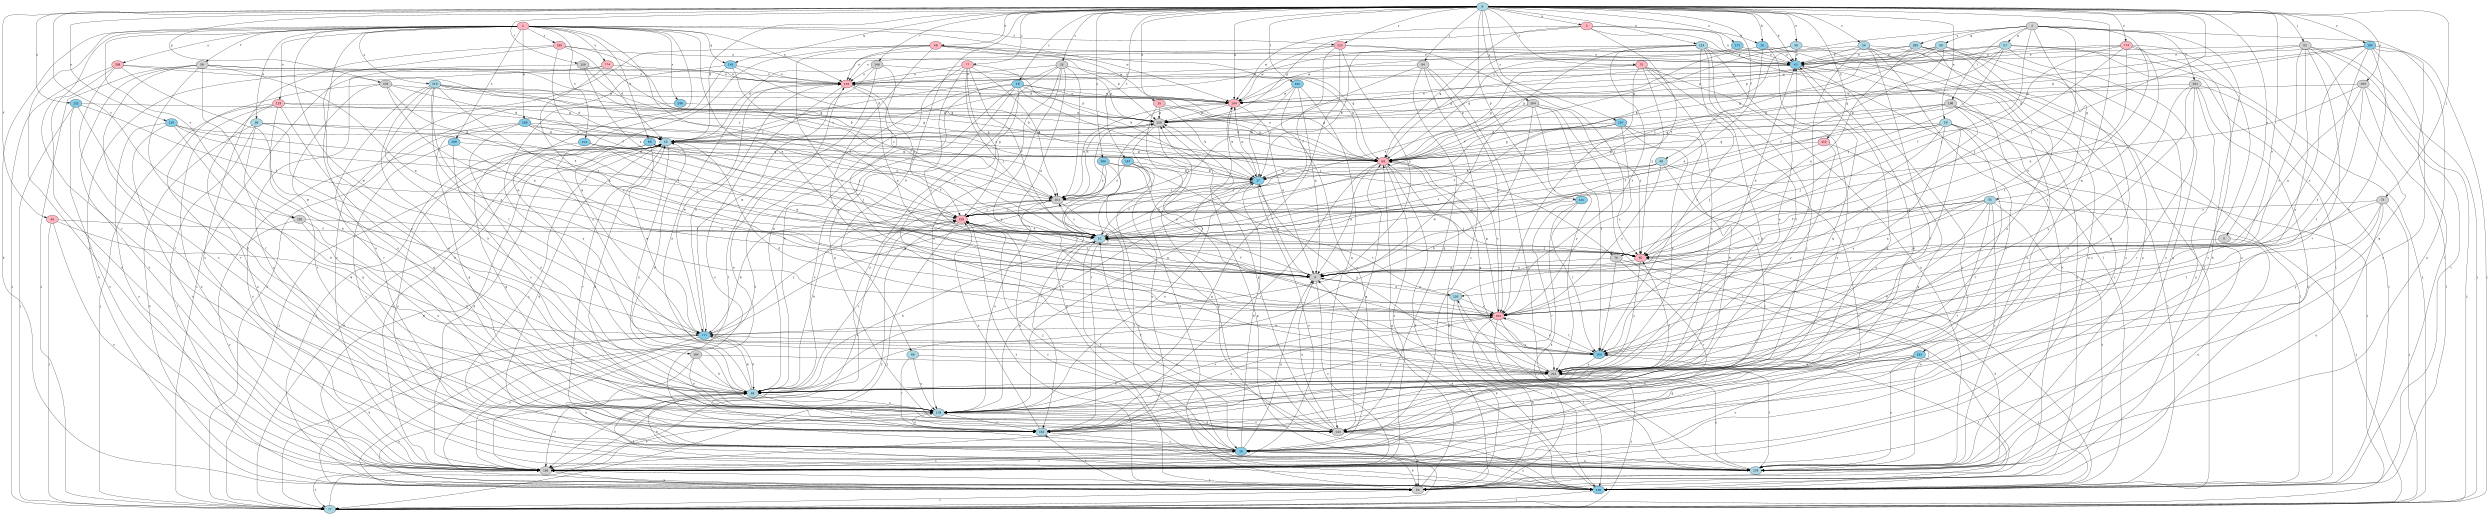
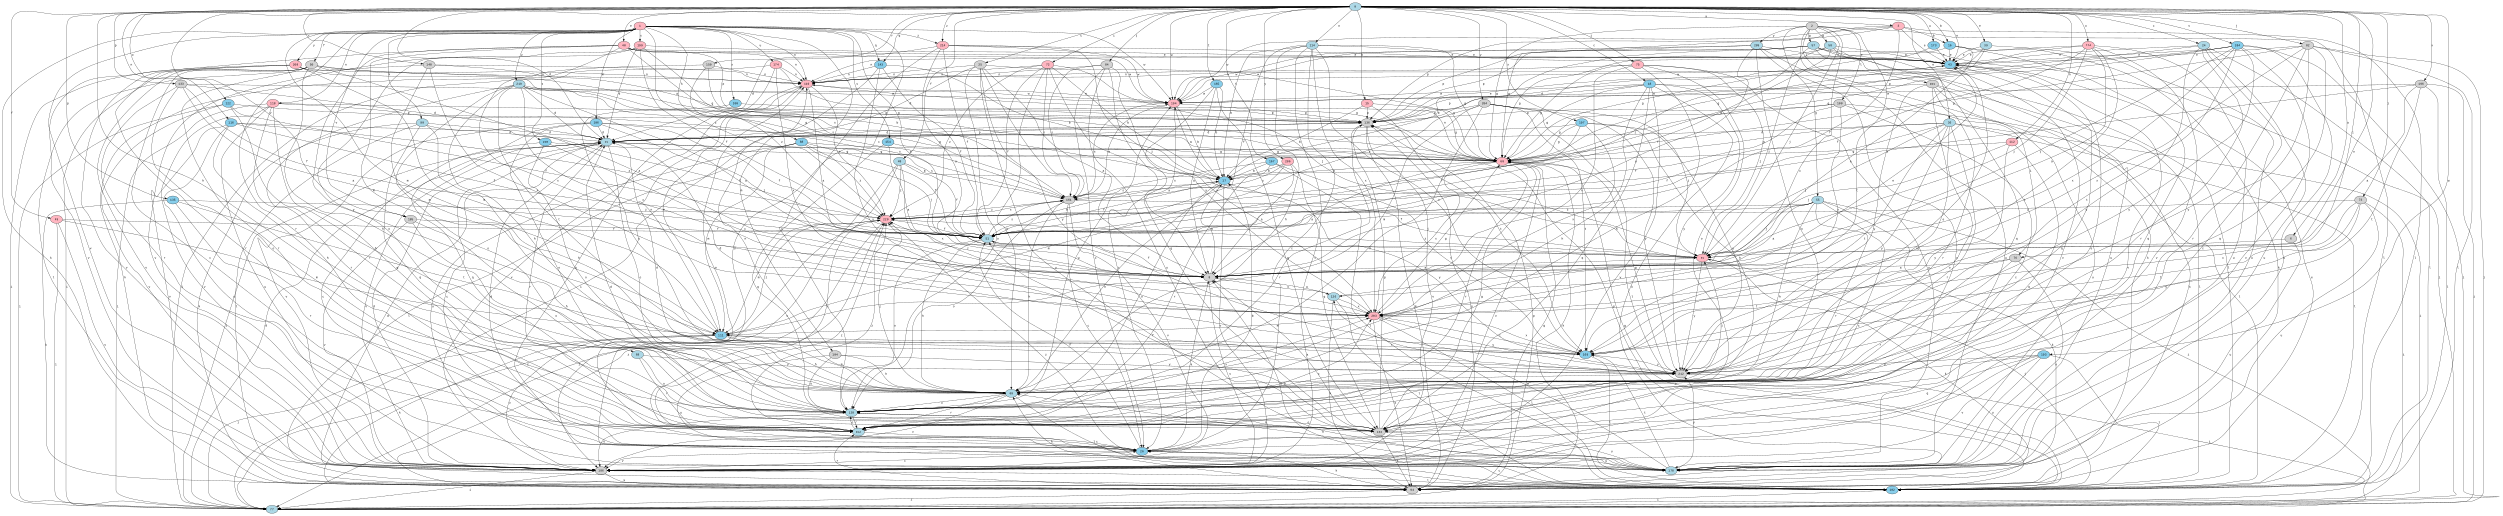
node "206": fillcolor skyblue -> lightpink
edge "184" -> "85": added, label "j"
